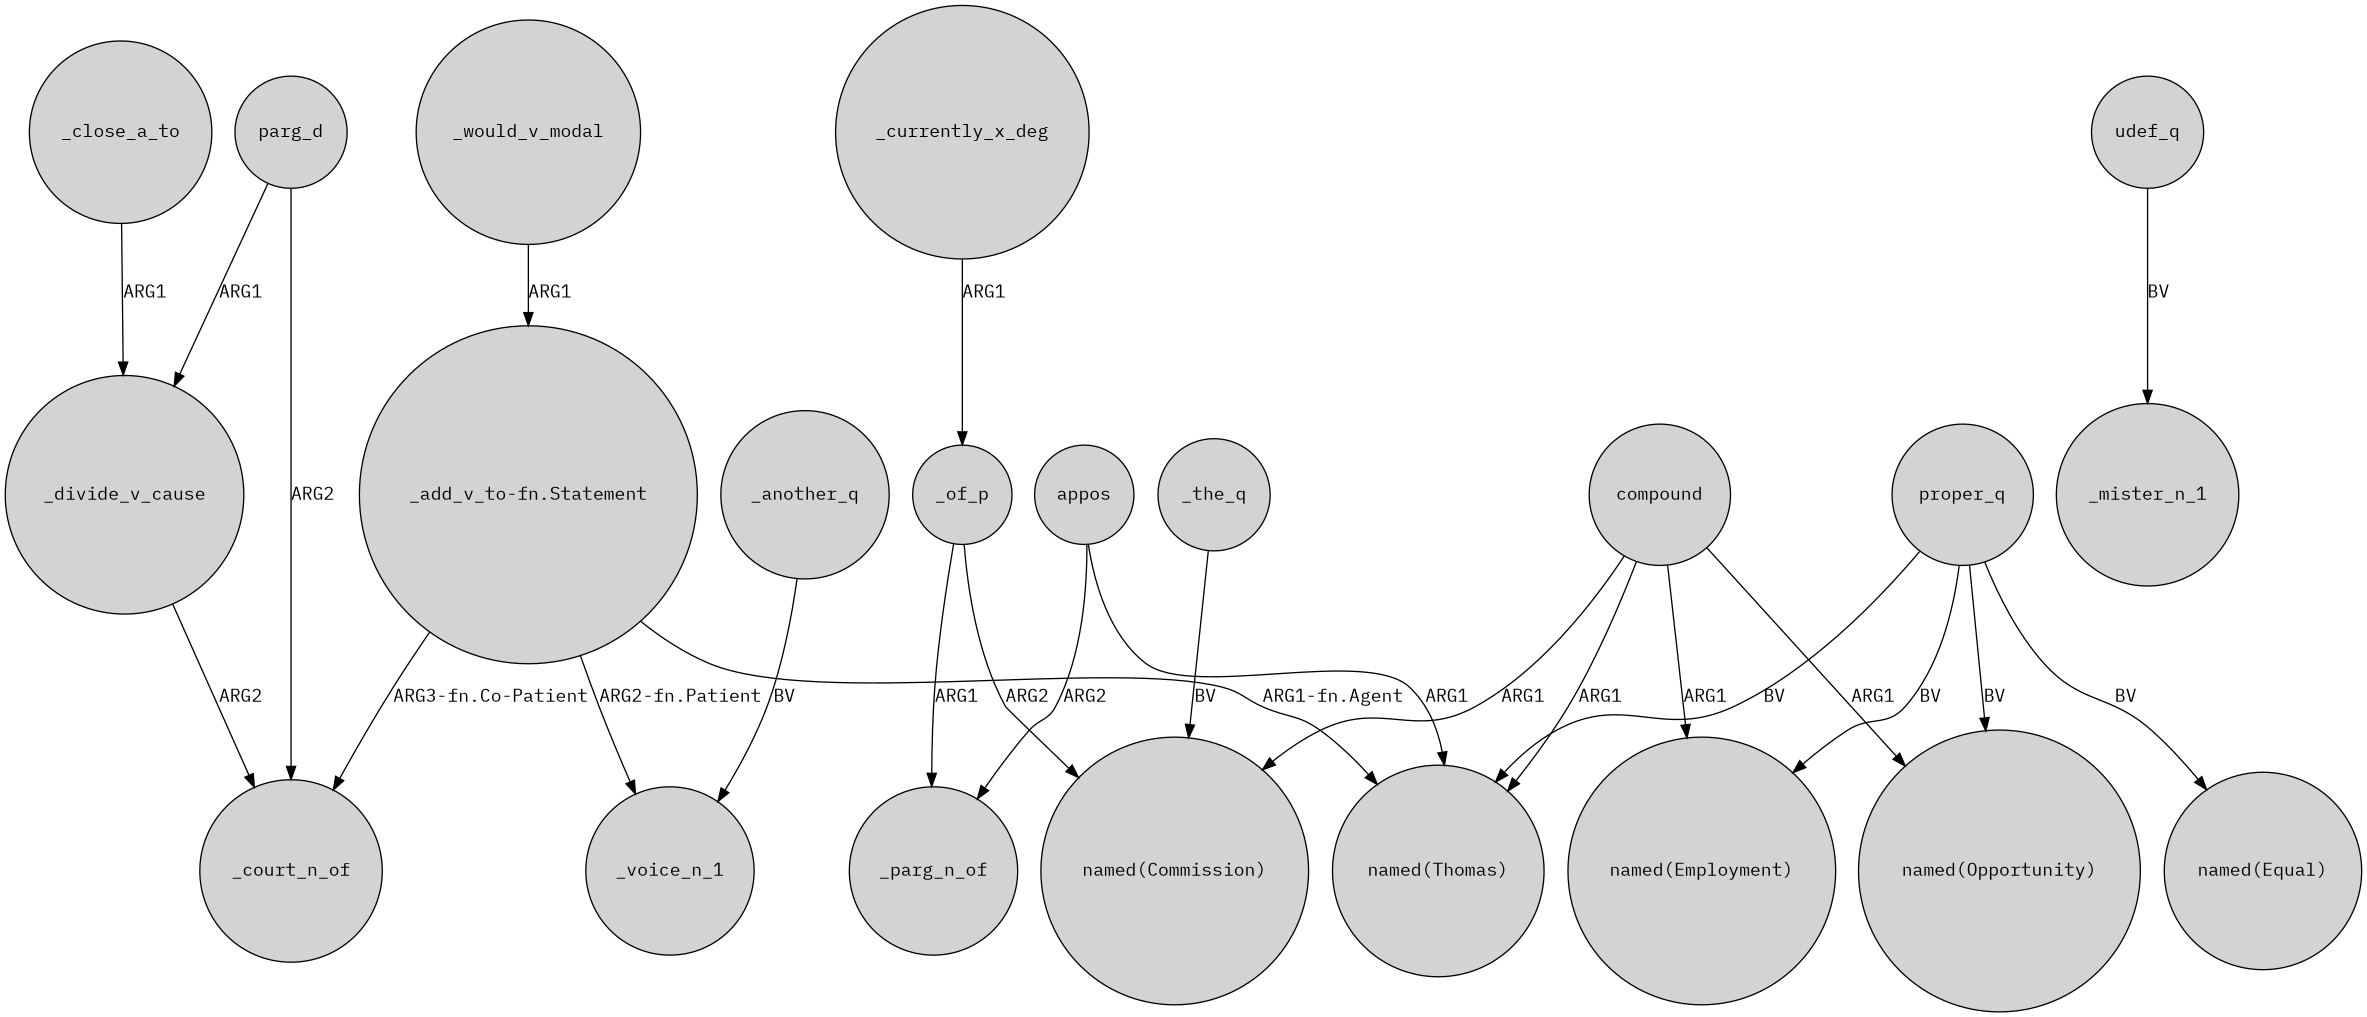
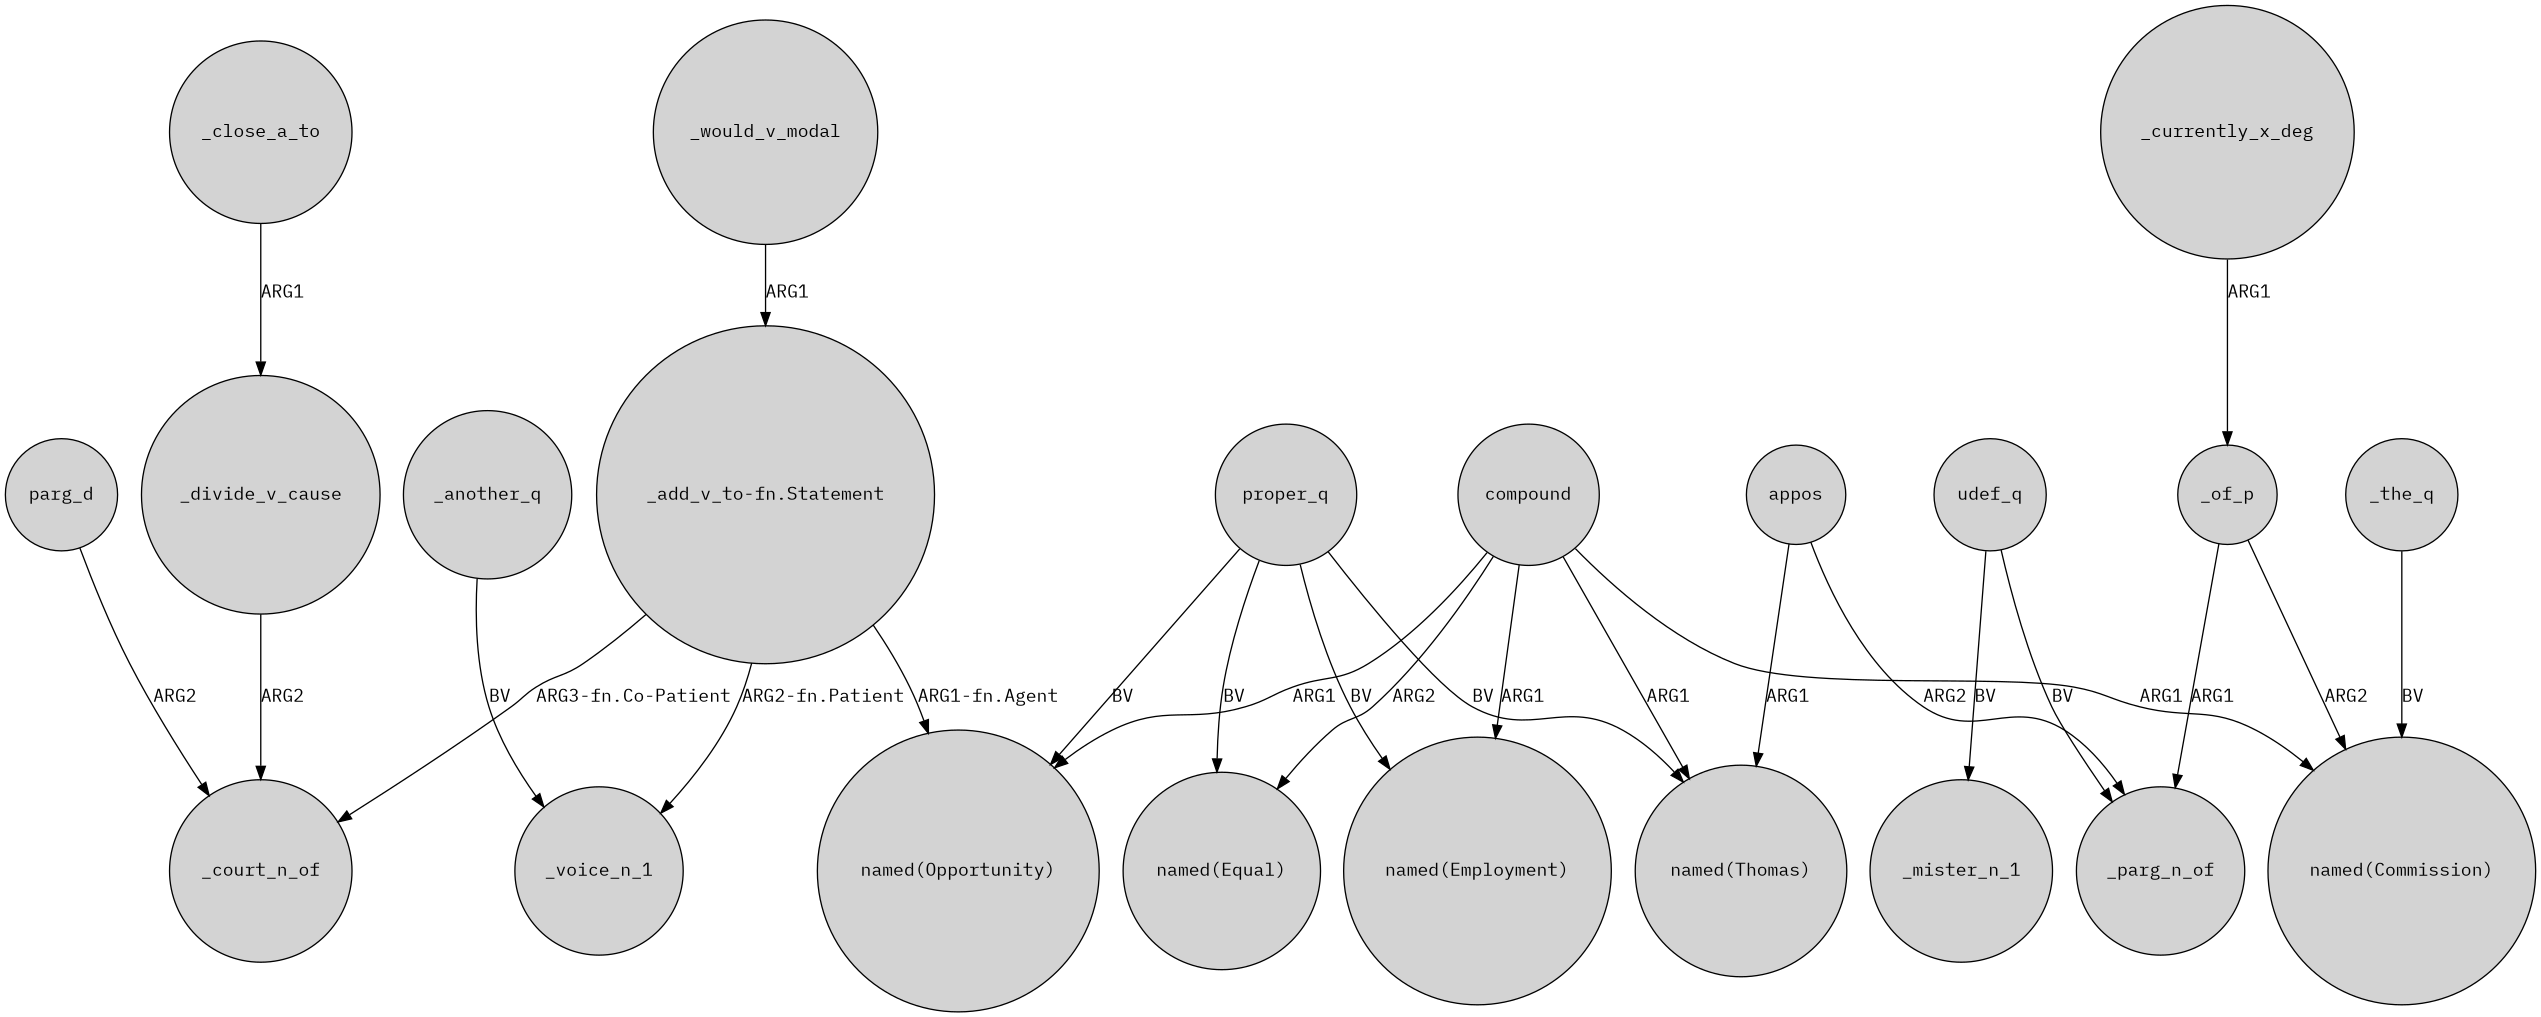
edge "parg_d" -> "_divide_v_cause": removed, label "ARG1"
edge "udef_q" -> "_parg_n_of": added, label "BV"
edge "compound" -> "named(Equal)": added, label "ARG2"
edge "_add_v_to-fn.Statement" -> "named(Thomas)": now "_add_v_to-fn.Statement" -> "named(Opportunity)"
